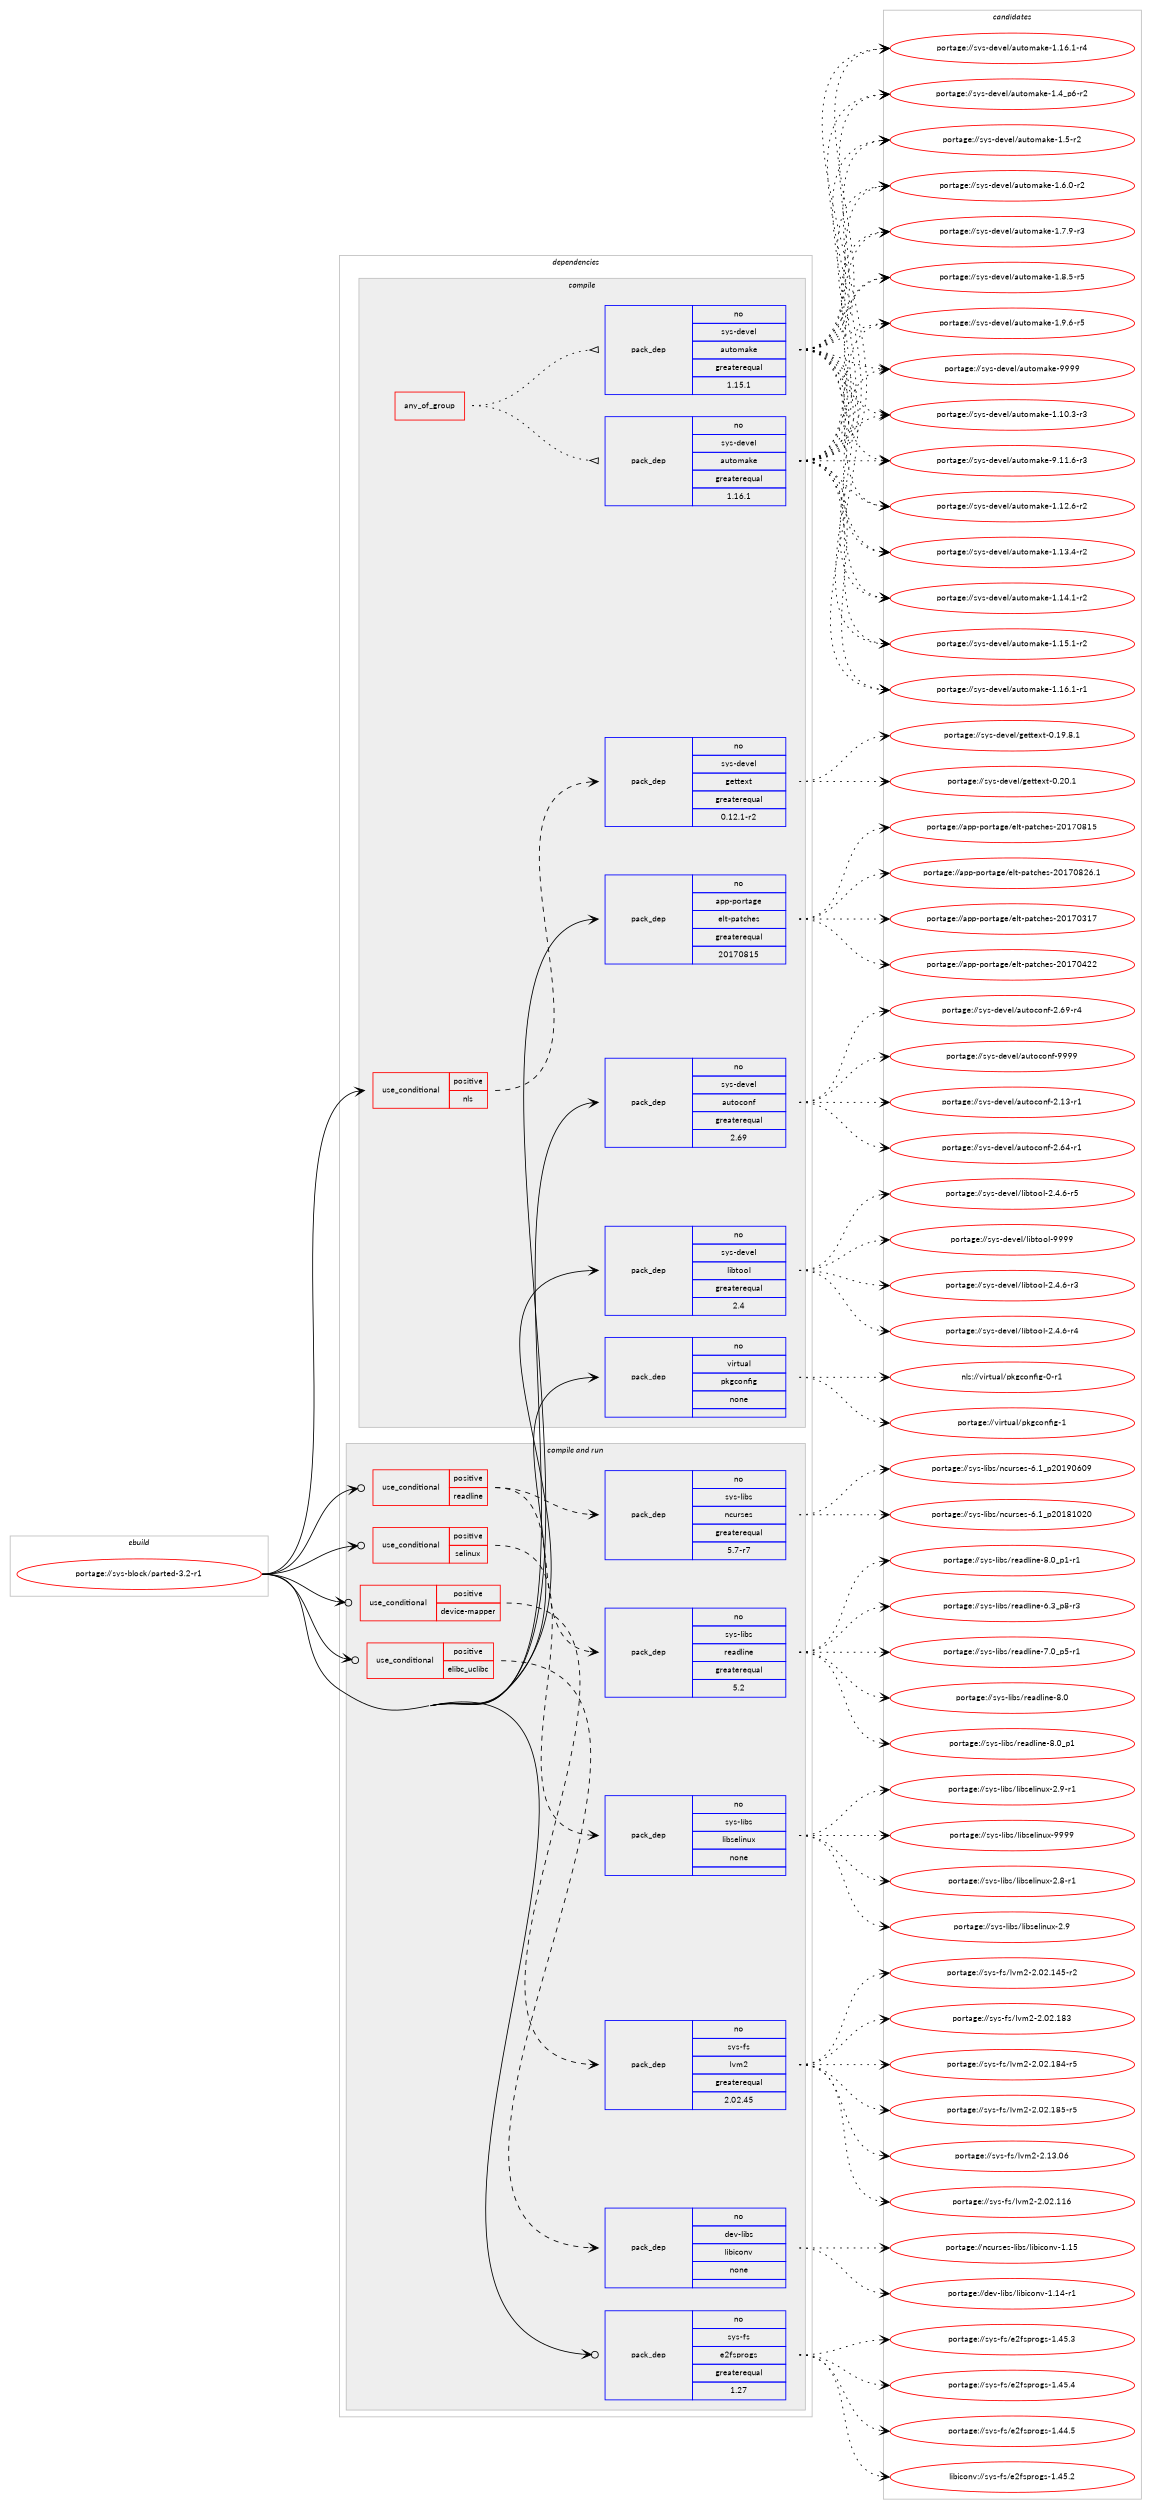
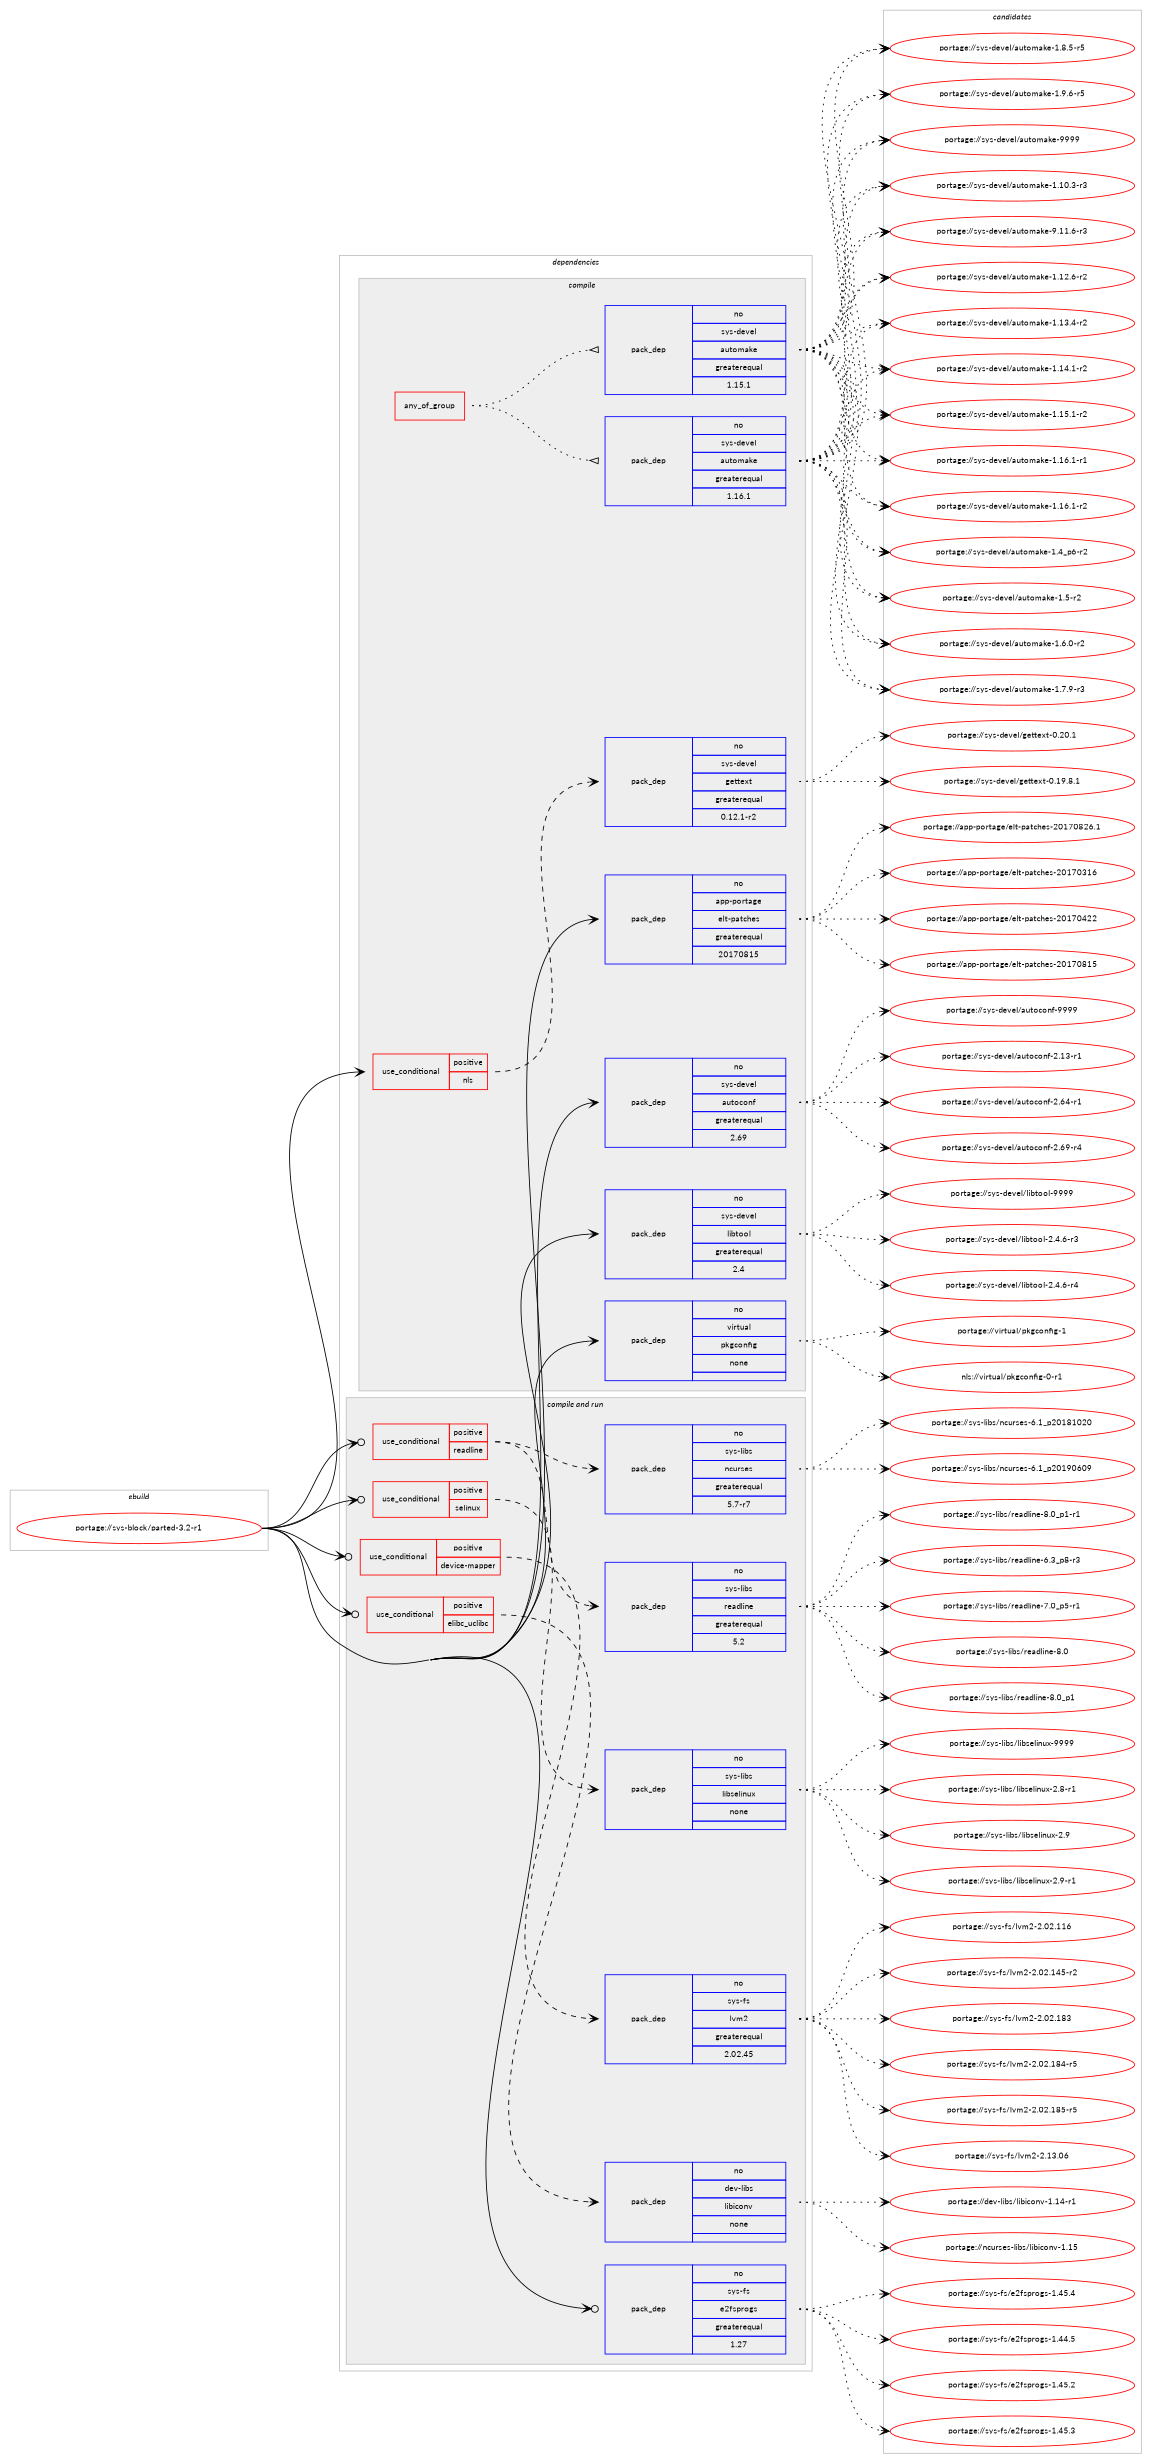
node "portage://sys-devel/automake-1.16.1-r4": label "portage://sys-devel/automake-1.16.1-r4" -> "portage://sys-devel/automake-1.16.1-r2"
node "portage://app-portage/elt-patches-20170317": label "portage://app-portage/elt-patches-20170317" -> "portage://app-portage/elt-patches-20170316"
node "portage://sys-devel/libtool-2.4.6-r5": removed
node "libiconv://sys-fs/e2fsprogs-1.45.2": label "libiconv://sys-fs/e2fsprogs-1.45.2" -> "portage://sys-fs/e2fsprogs-1.45.2"
